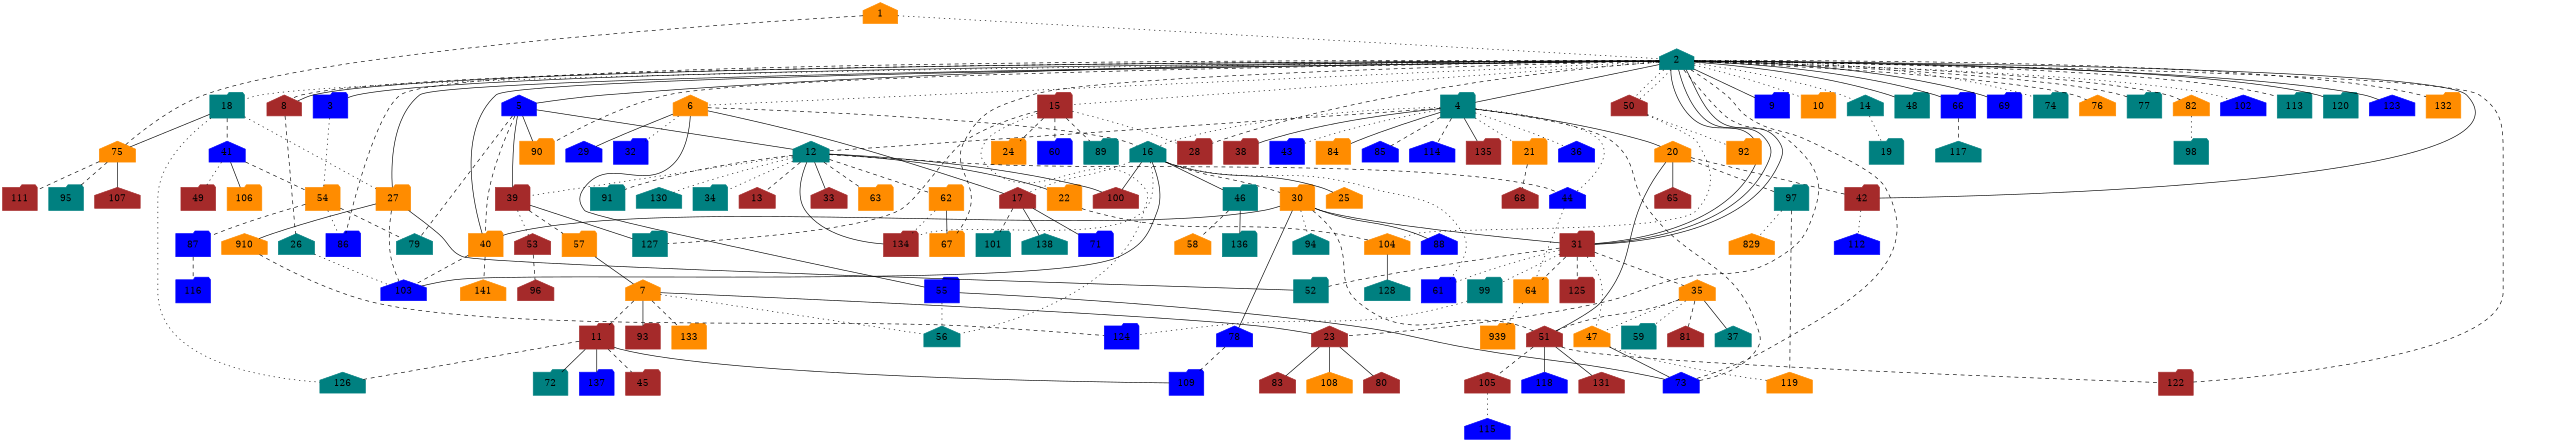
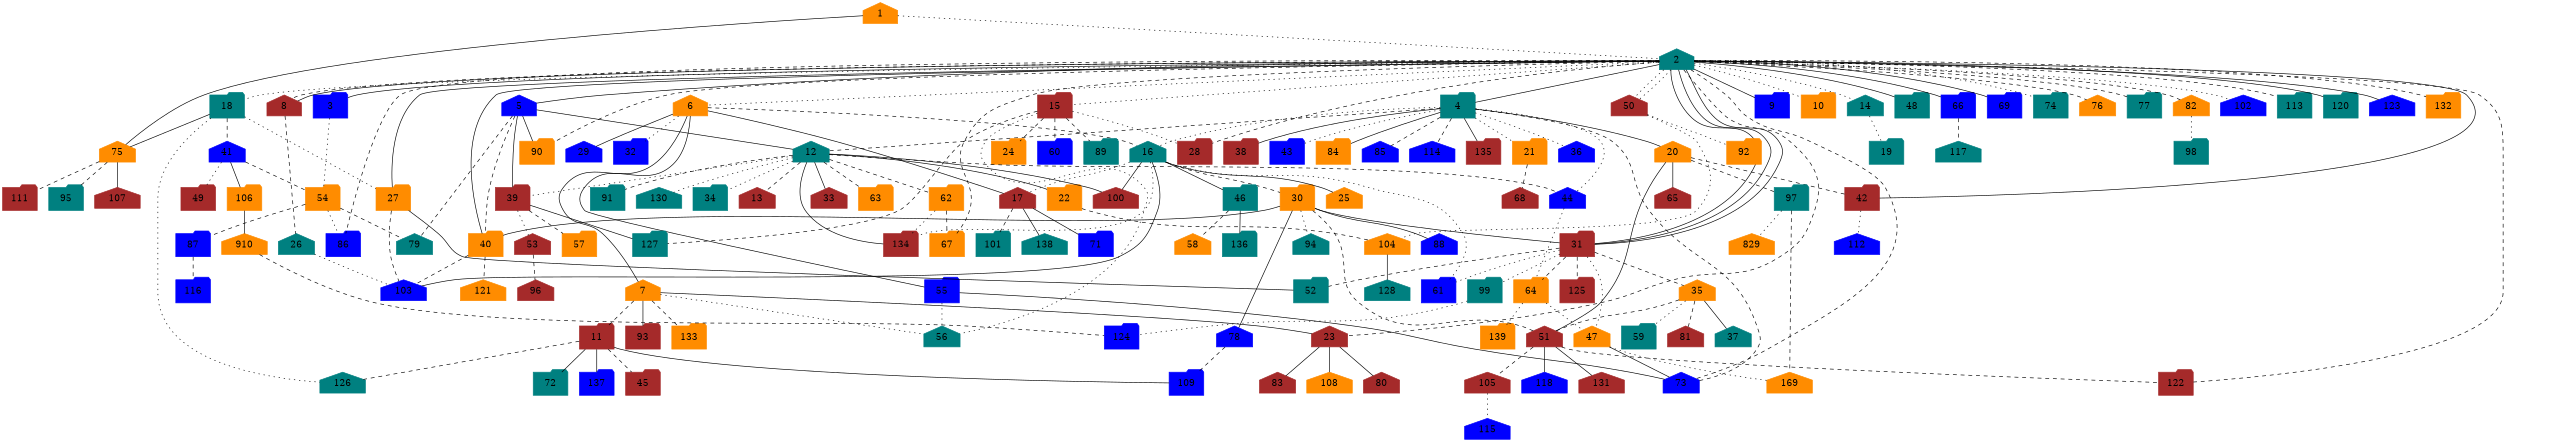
edge "1" -- "75": style dashed -> solid
edge "27" -- "910": now "106" -- "910"
edge "62" -- "67": style solid -> dashed
edge "57" -- "7": now "6" -- "7"
node "141": label "141" -> "121"
edge "35" -- "47": now "64" -- "47"
node "939": label "939" -> "139"
node "119": label "119" -> "169"
